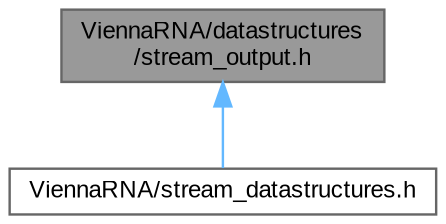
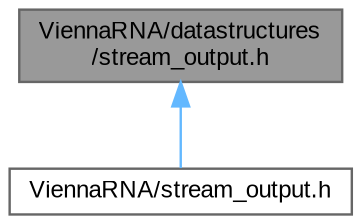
node "ViennaRNA/stream_datastructures.h": label "ViennaRNA/stream_datastructures.h" -> "ViennaRNA/stream_output.h"
